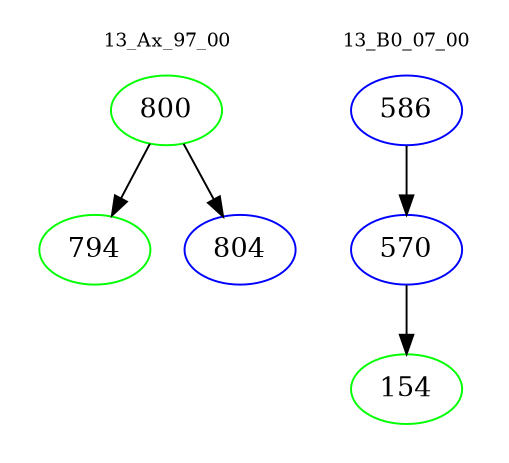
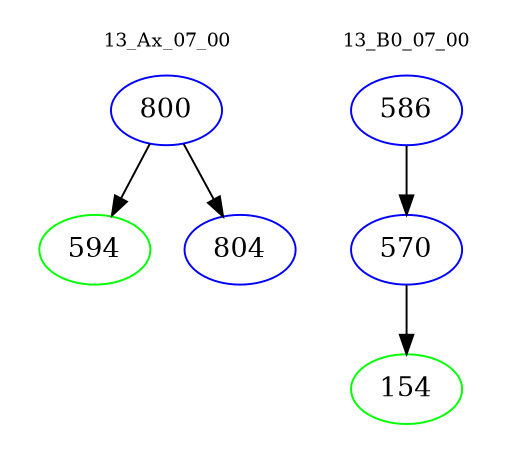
cluster "13_Ax_97_00": label "13_Ax_97_00" -> "13_Ax_07_00"
node "800": color green -> blue
node "794": label "794" -> "594"
